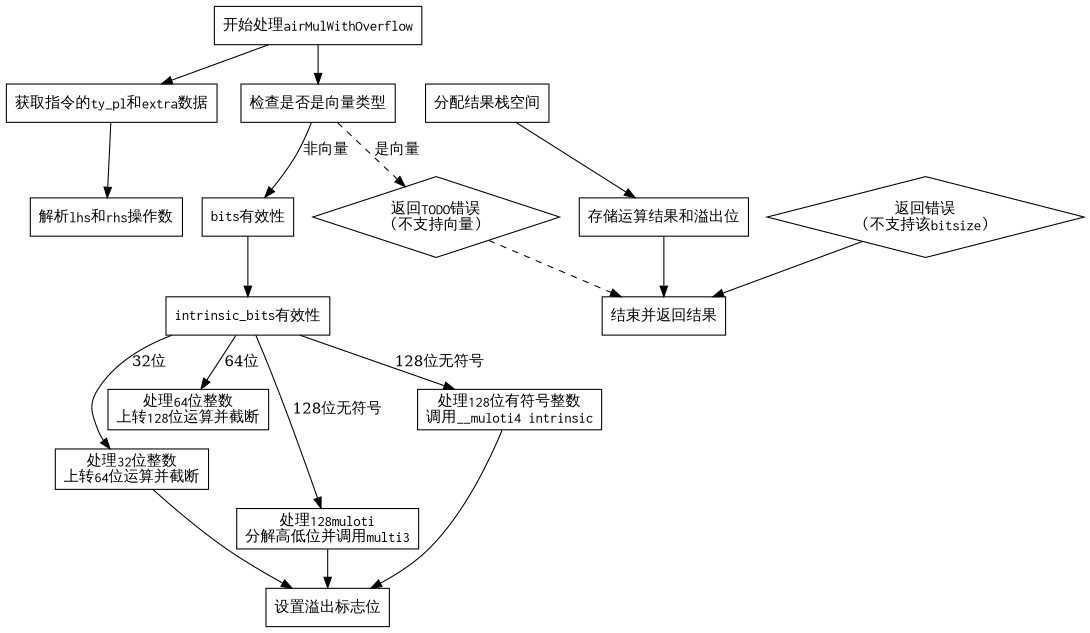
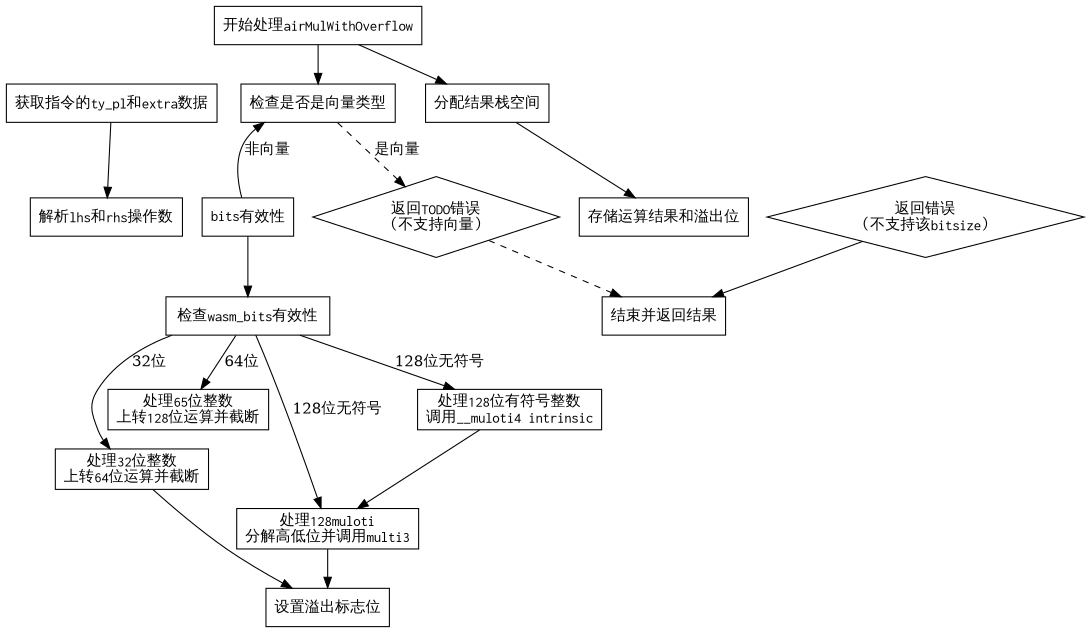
edge "开始处理airMulWithOverflow" -> "获取指令的ty_pl和extra数据": now "开始处理airMulWithOverflow" -> "分配结果栈空间"
edge "检查是否是向量类型" -> "bits有效性": reversed
edge "存储运算结果和溢出位" -> "结束并返回结果": removed
node "intrinsic_bits有效性": label "intrinsic_bits有效性" -> "检查wasm_bits有效性"
node "处理64位整数 上转128位运算并截断": label "处理64位整数 上转128位运算并截断" -> "处理65位整数 上转128位运算并截断"
edge "处理128位有符号整数 调用__muloti4 intrinsic" -> "设置溢出标志位": now "处理128位有符号整数 调用__muloti4 intrinsic" -> "处理128muloti 分解高低位并调用multi3"
